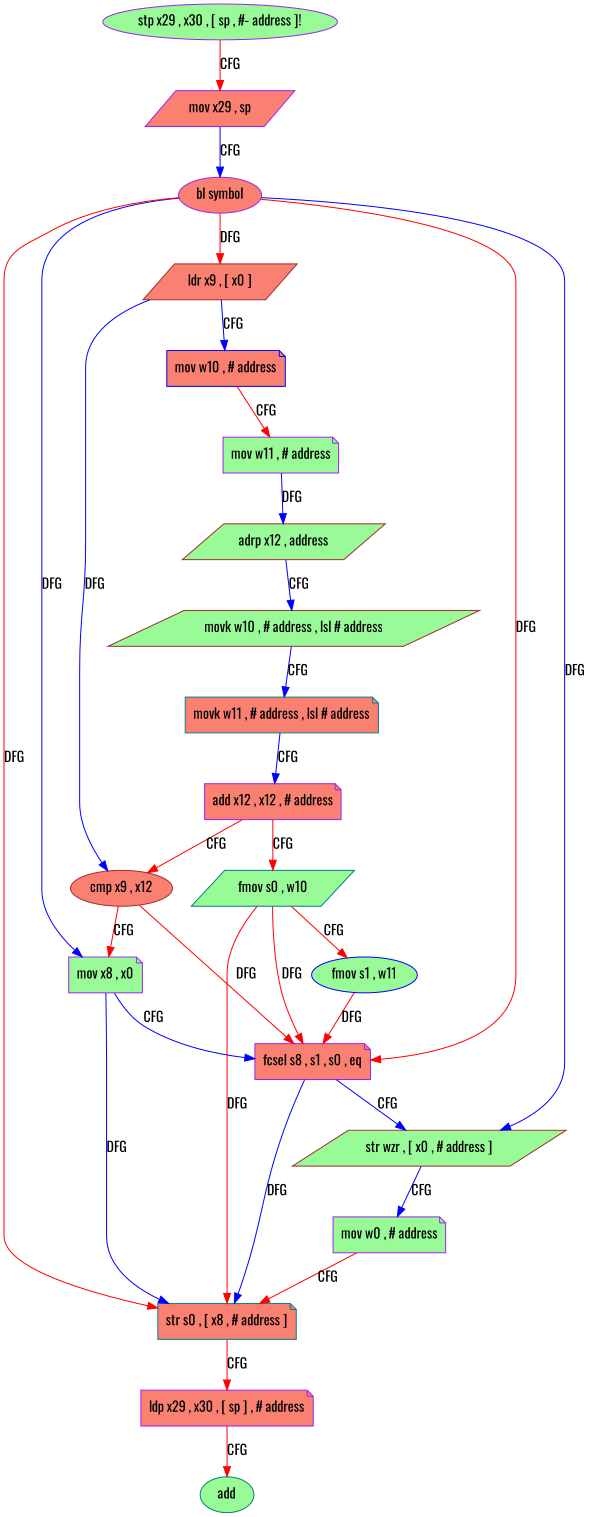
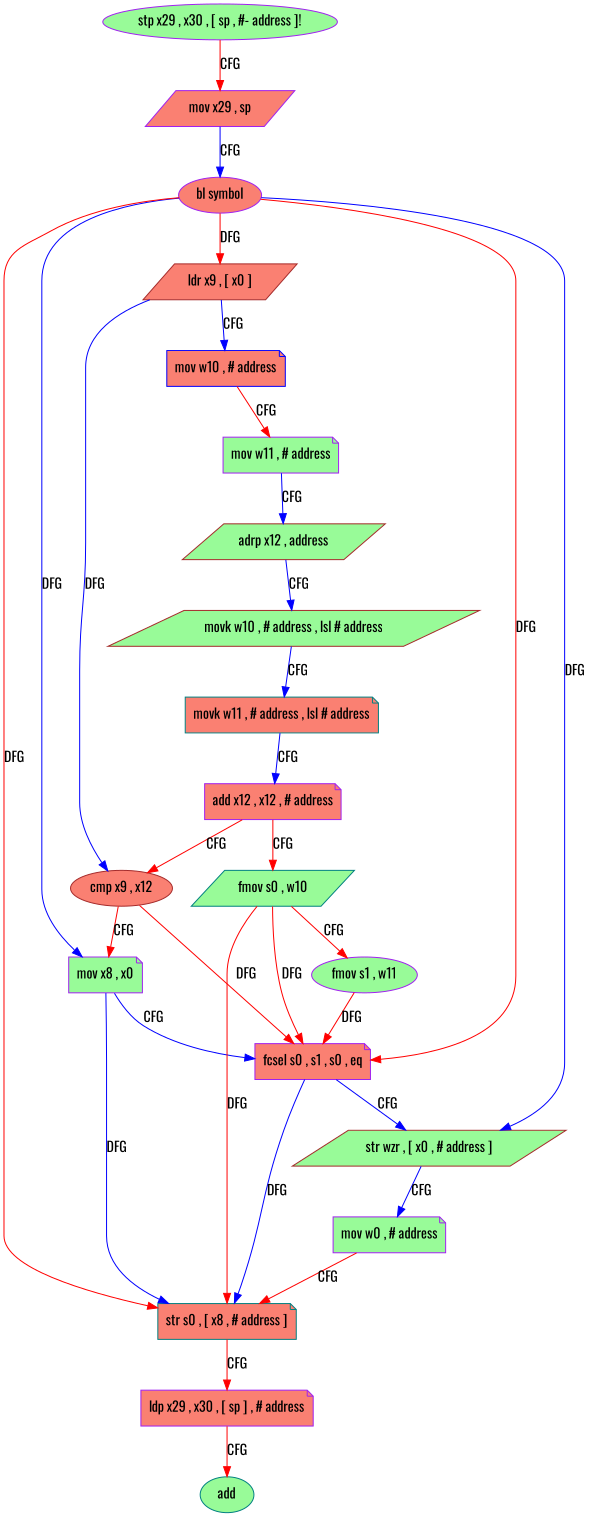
edge "mov w11 , # address" -> "adrp x12 , address": label "DFG" -> "CFG"
node "fmov s1 , w11": color blue -> purple
node "fcsel s8 , s1 , s0 , eq": label "fcsel s8 , s1 , s0 , eq" -> "fcsel s0 , s1 , s0 , eq"
